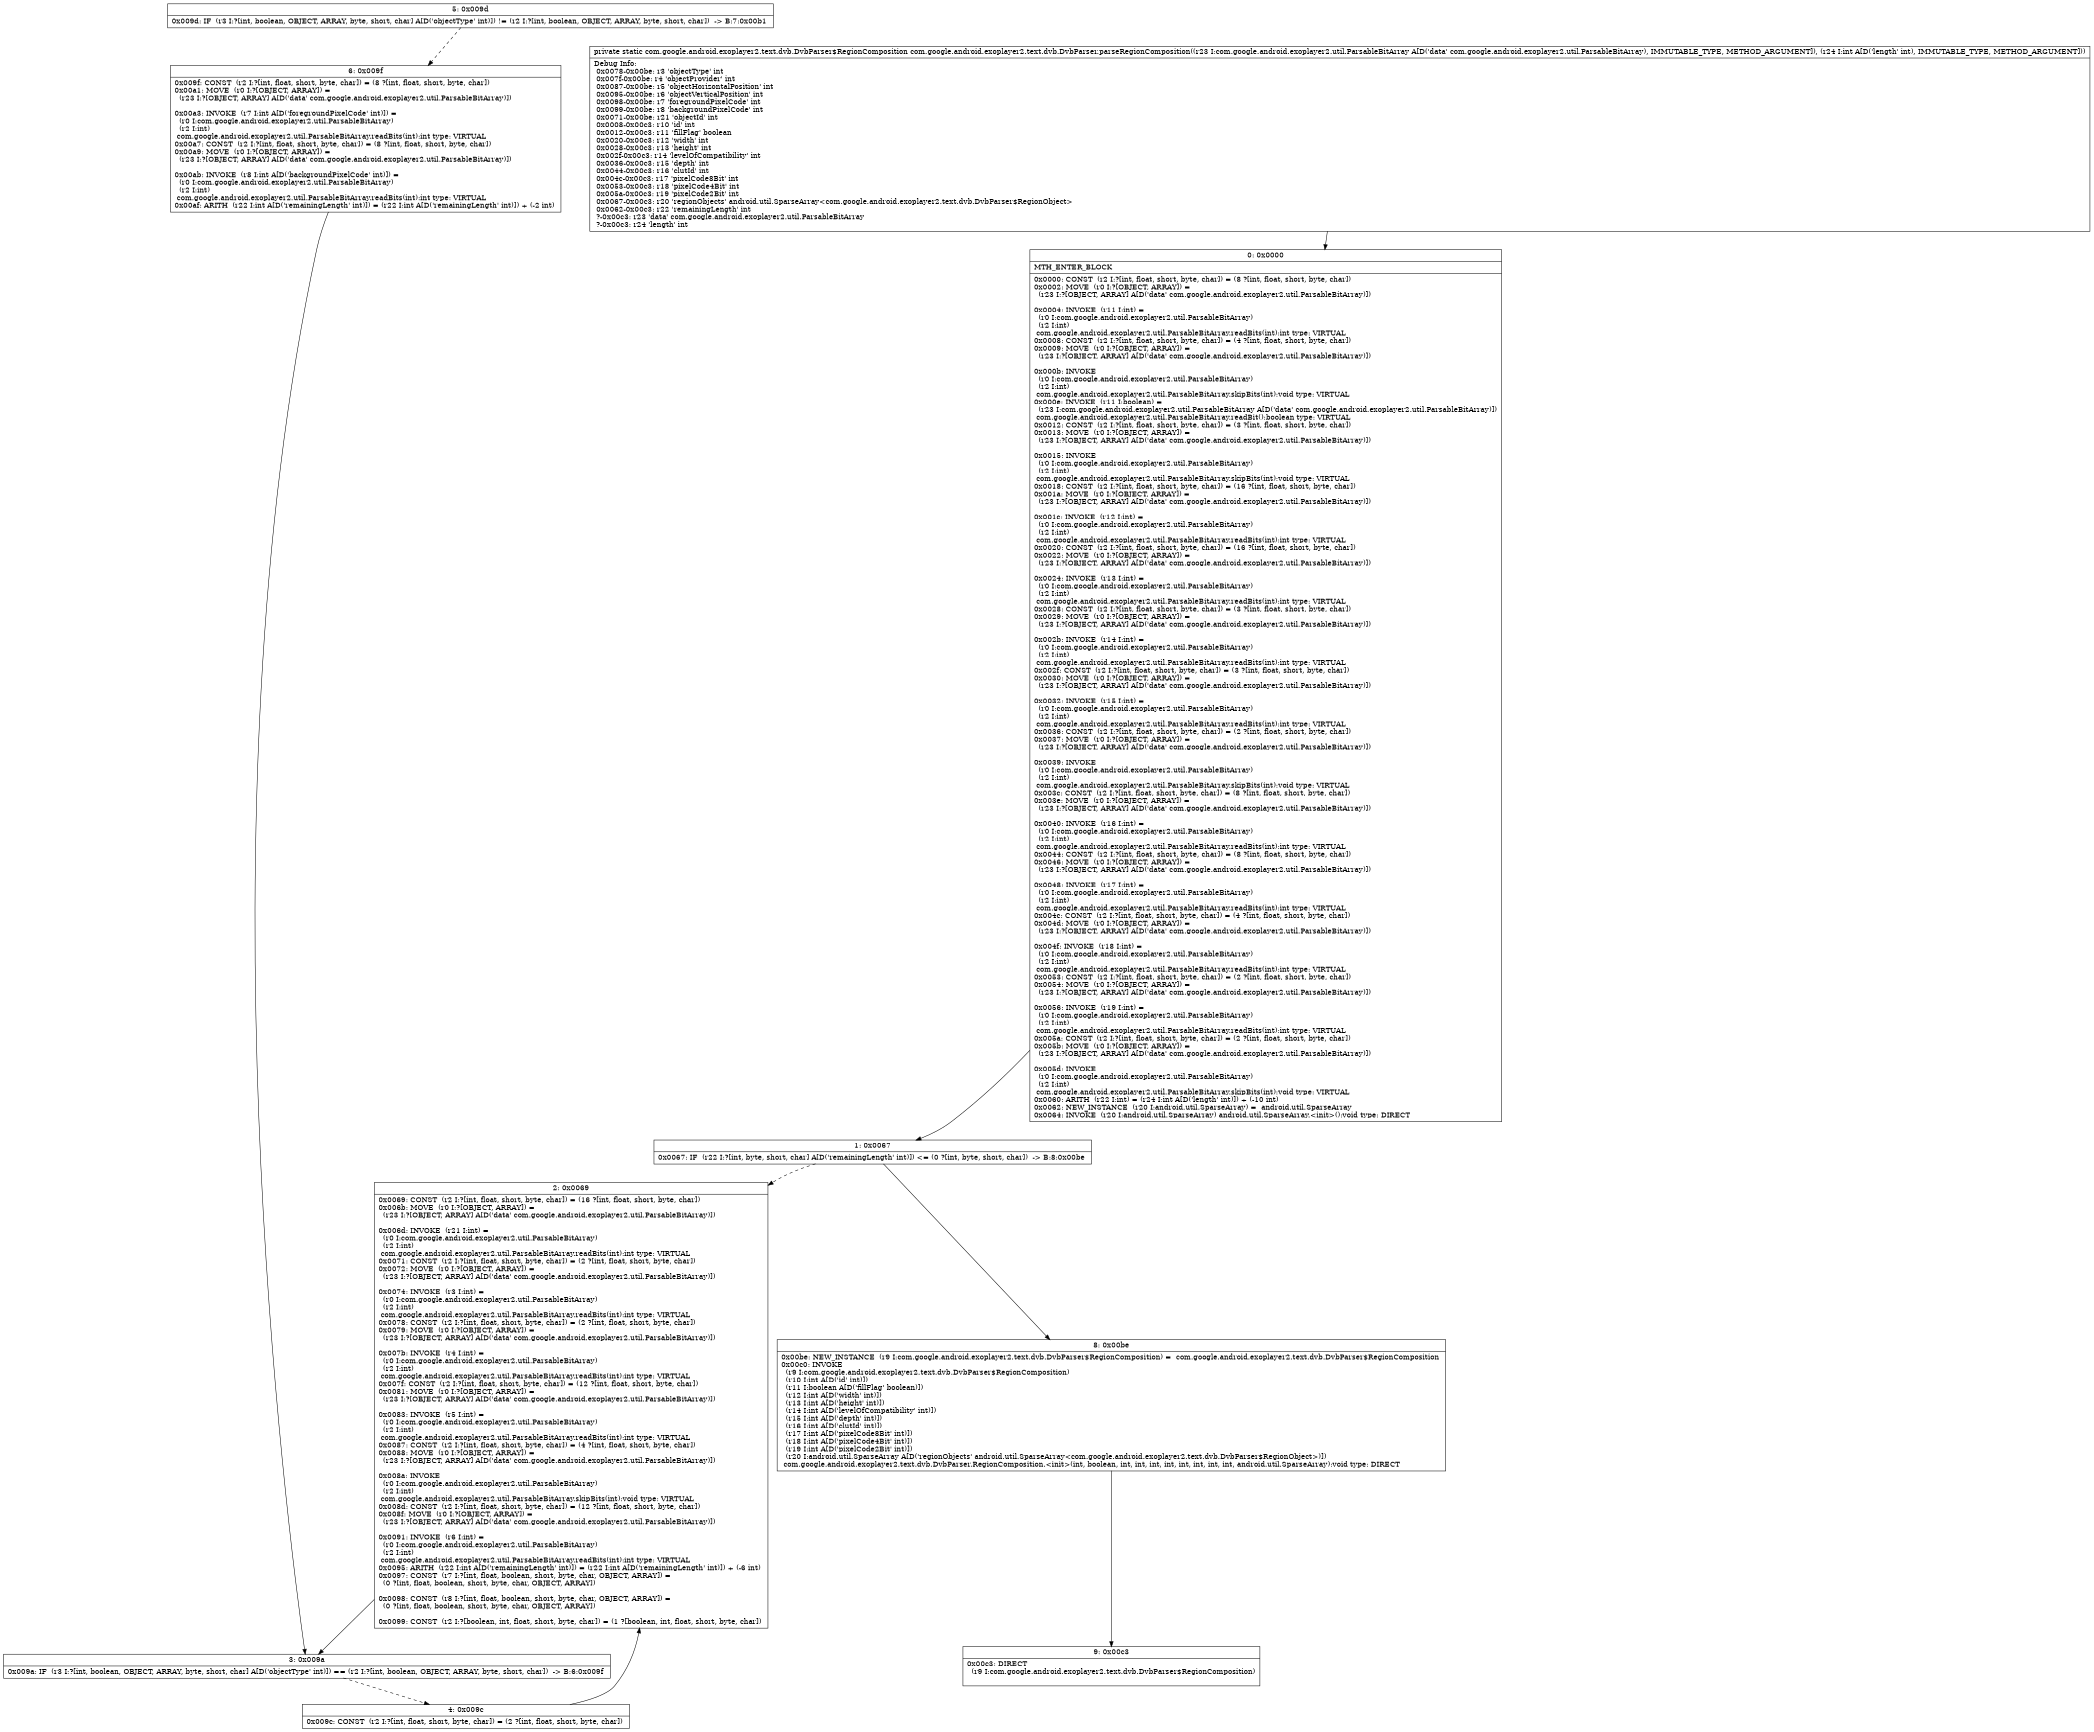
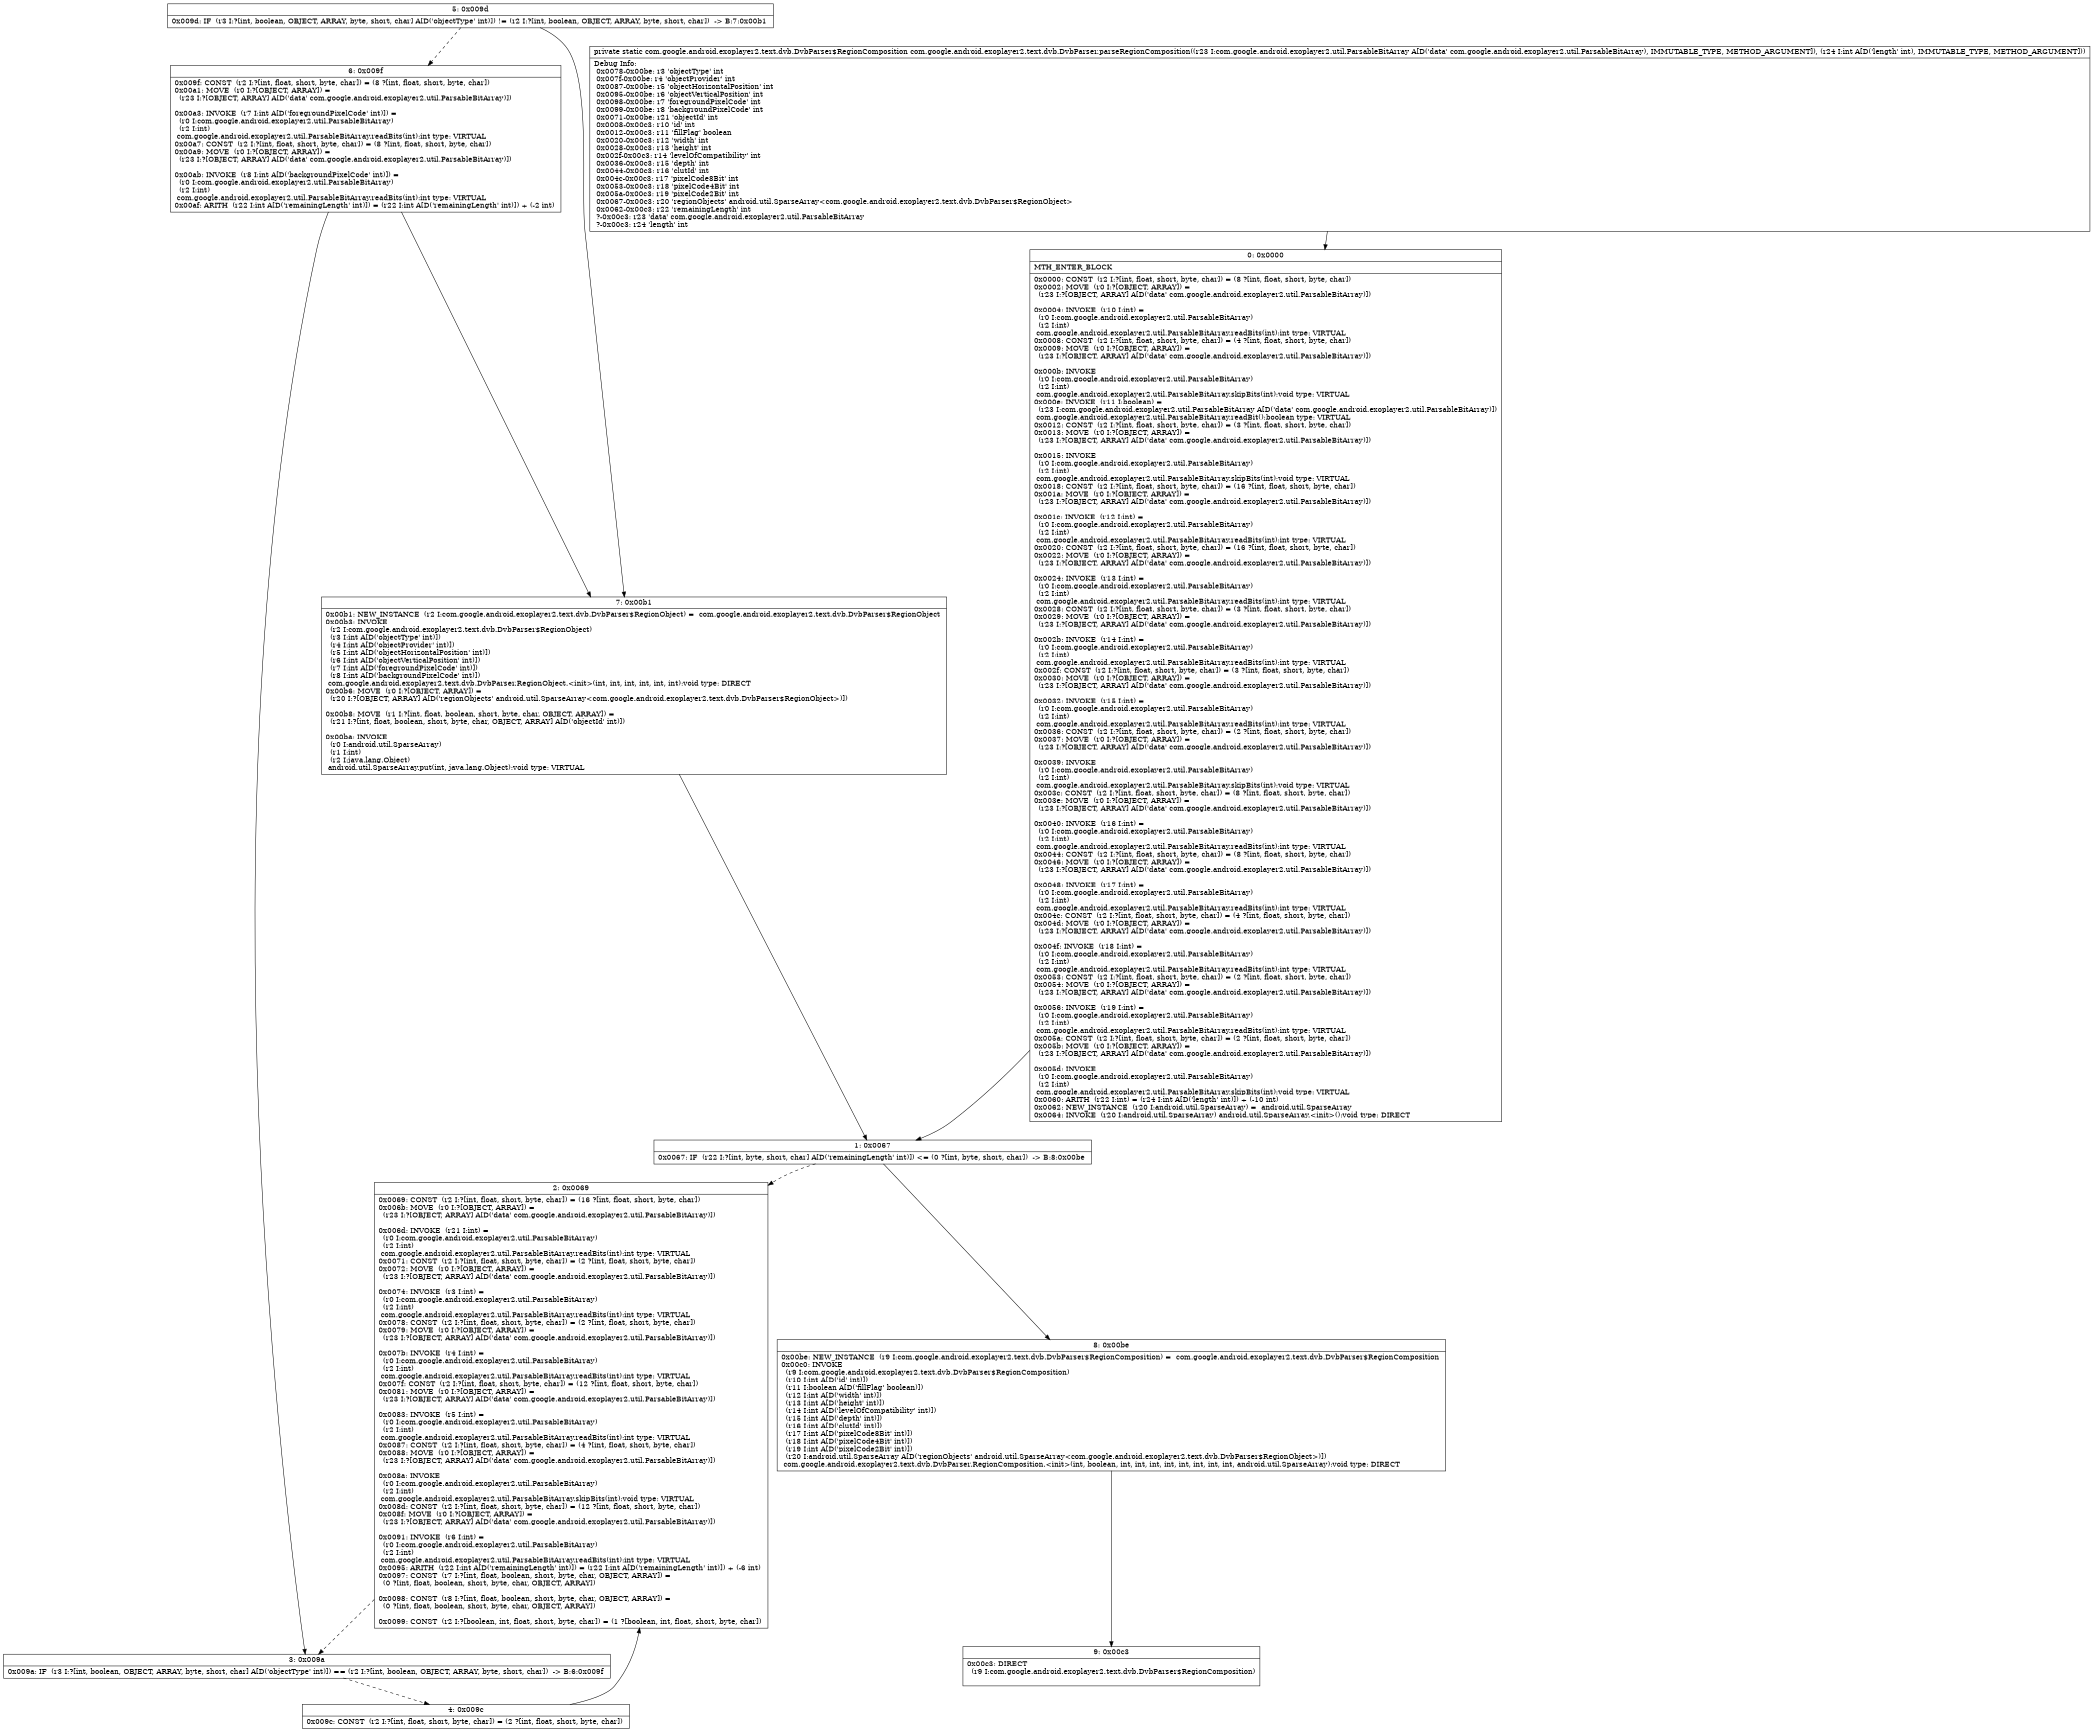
node "0: 0x0000": text "0x0004: INVOKE  (r11 I:int) =" -> "0x0004: INVOKE  (r10 I:int) ="
node "7: 0x00b1": added
edge "2: 0x0069" -> "3: 0x009a": style solid -> dashed
